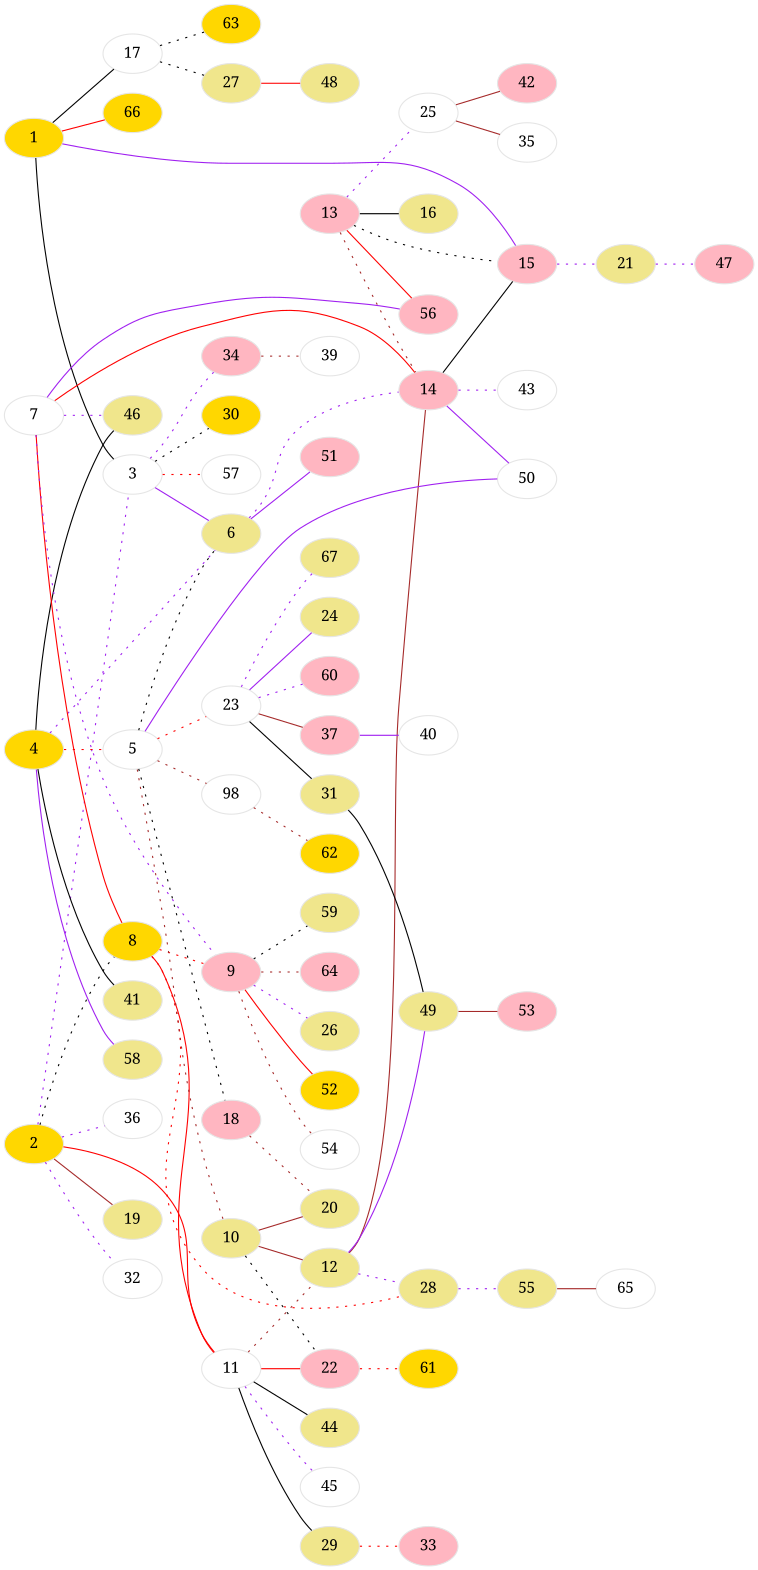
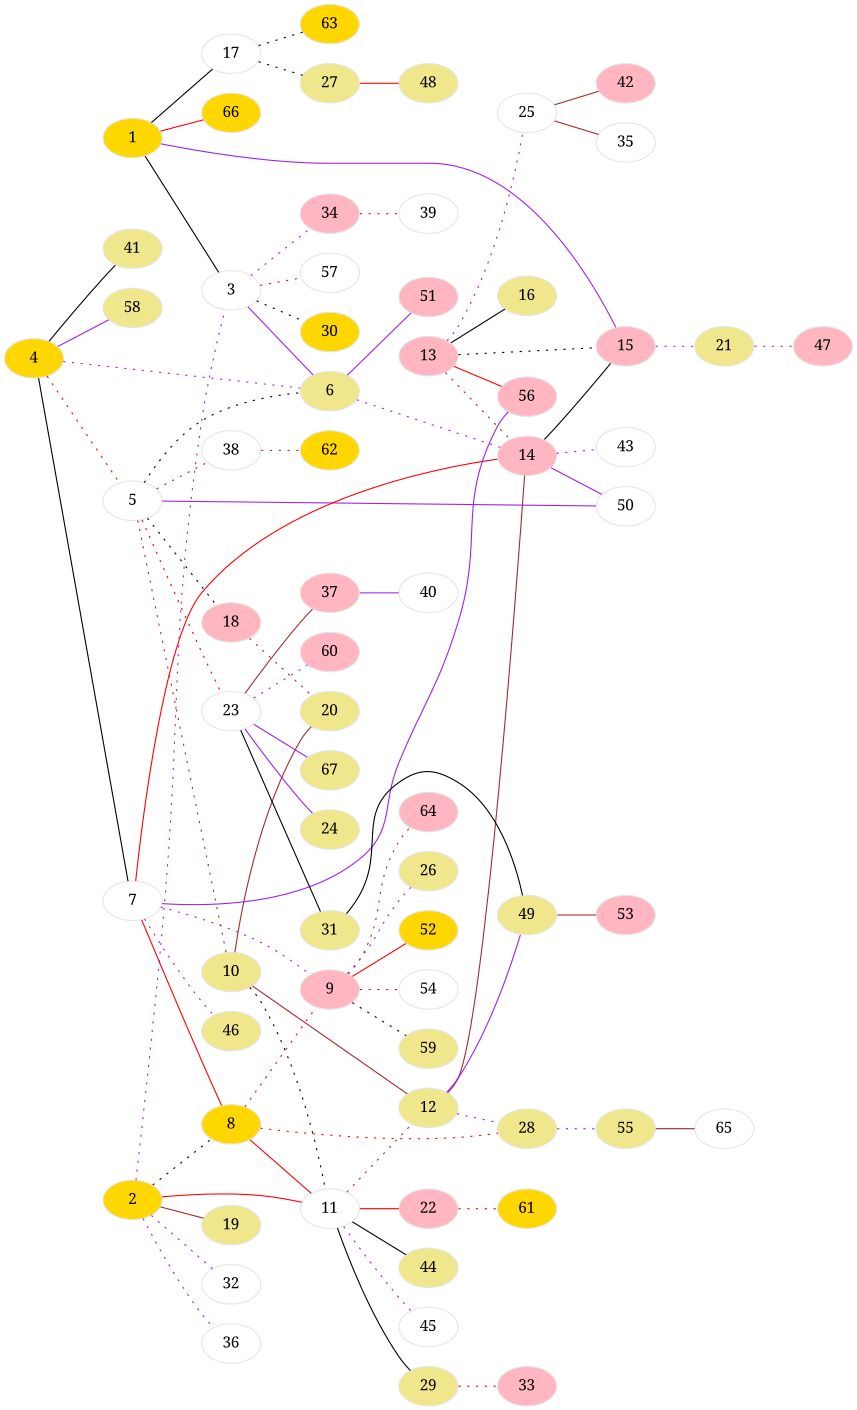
edge "46" -- "4": now "7" -- "4"
edge "67" -- "23": style dotted -> solid
node "98": label "98" -> "38"
edge "10" -- "22": now "10" -- "11"
